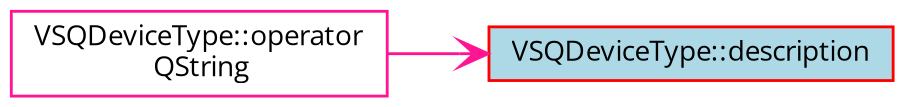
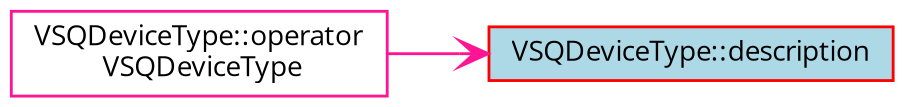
node "VSQDeviceType::operator QString": label "VSQDeviceType::operator QString" -> "VSQDeviceType::operator VSQDeviceType"
